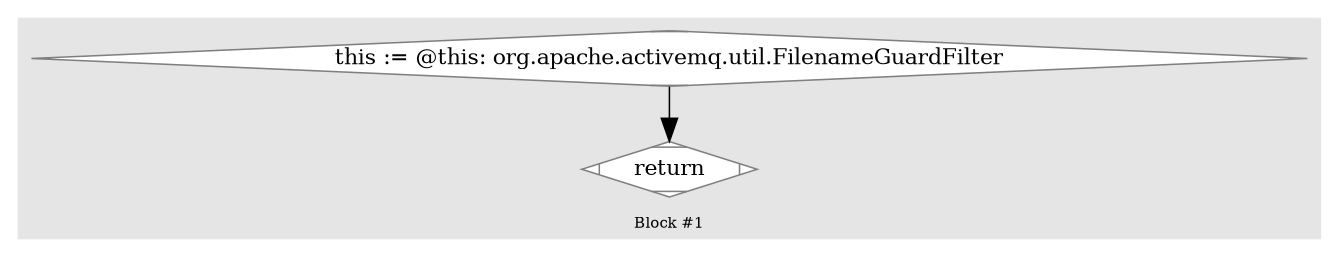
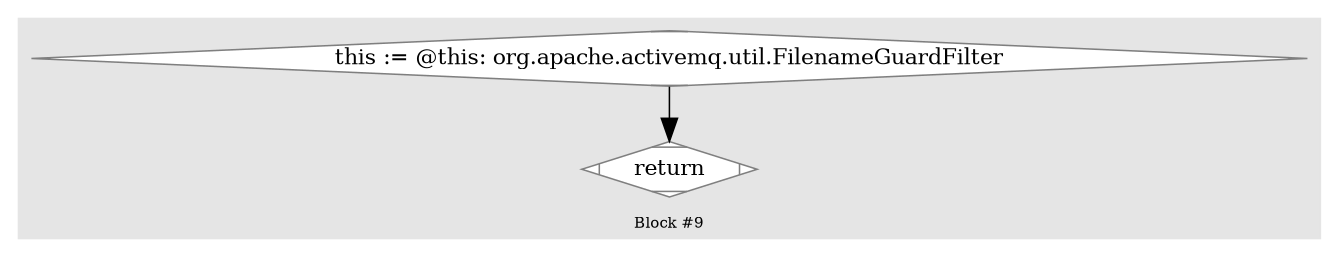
cluster "Block #1": label "Block #1" -> "Block #9"
